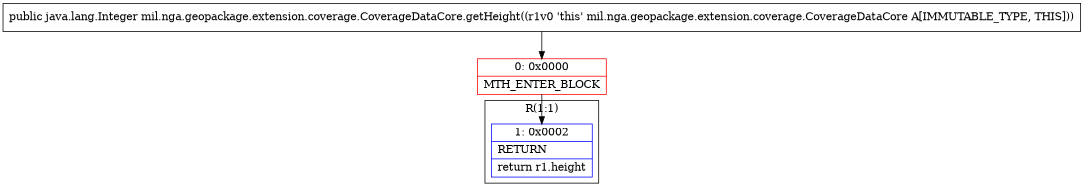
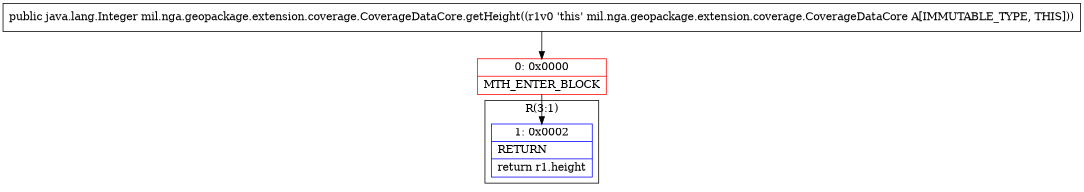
cluster "R(1:1)": label "R(1:1)" -> "R(3:1)"
